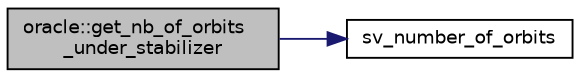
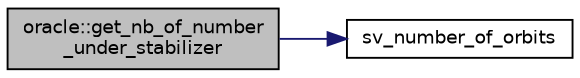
node "oracle::get_nb_of_orbits _under_stabilizer": label "oracle::get_nb_of_orbits _under_stabilizer" -> "oracle::get_nb_of_number _under_stabilizer"
